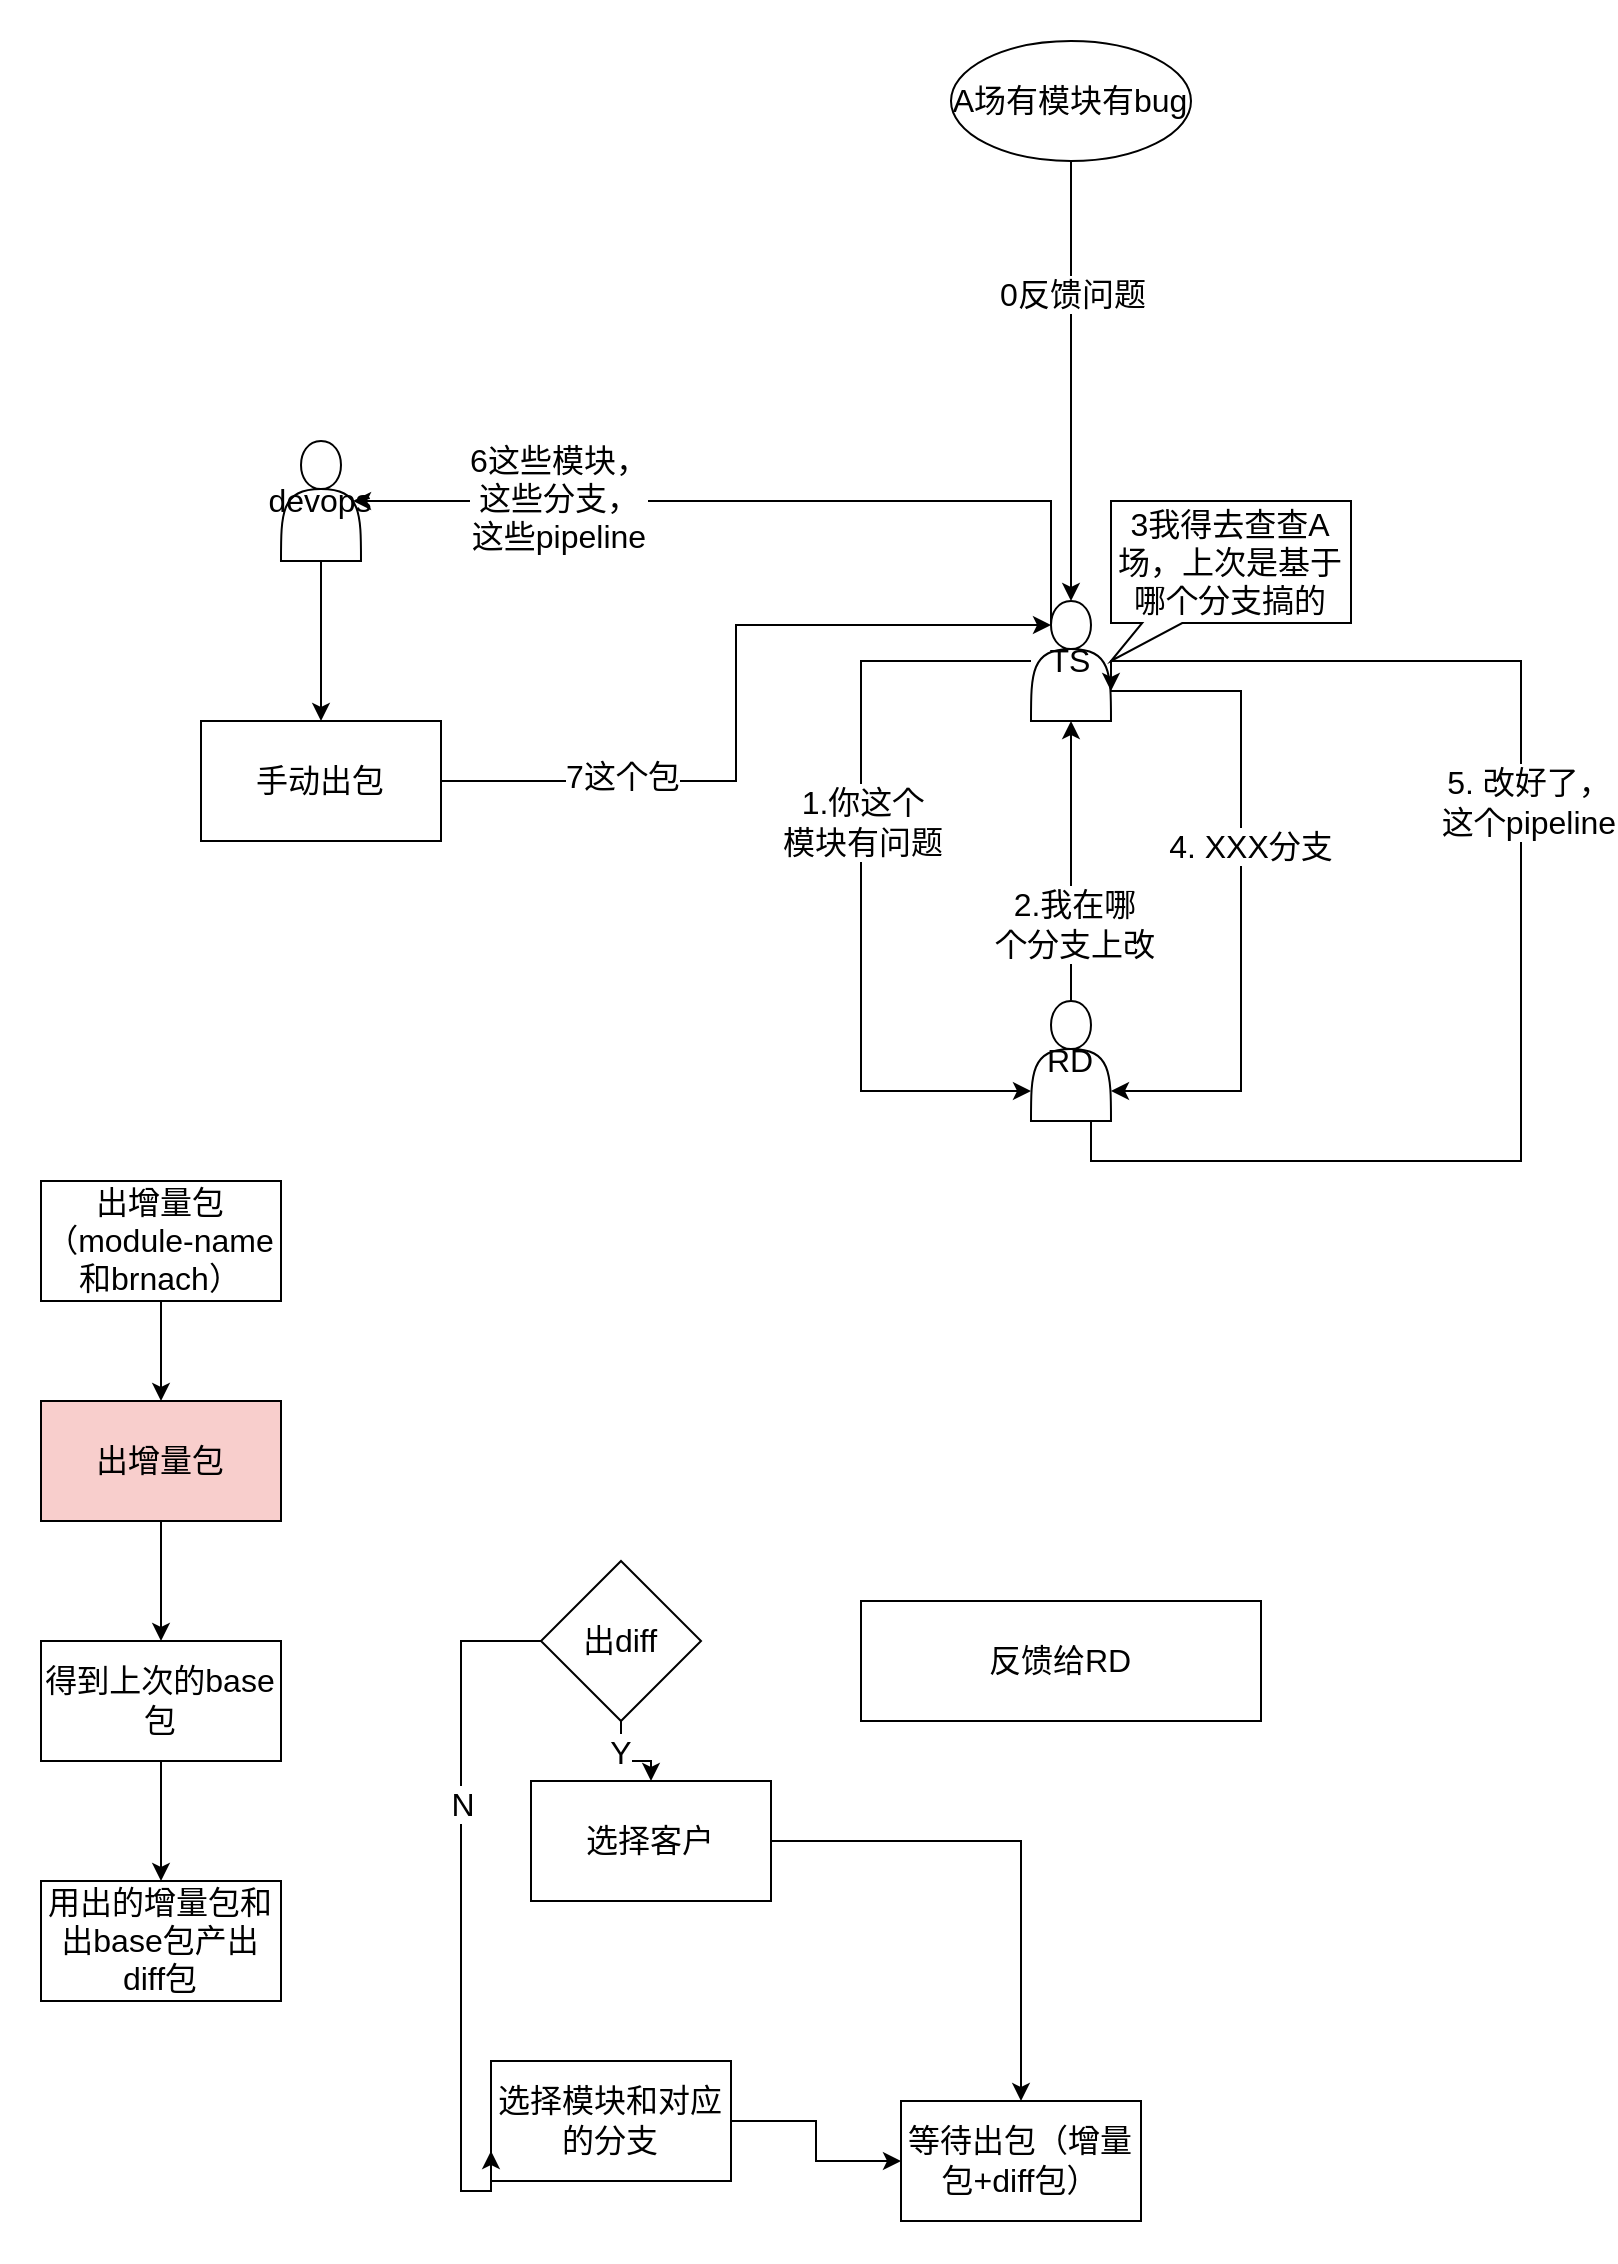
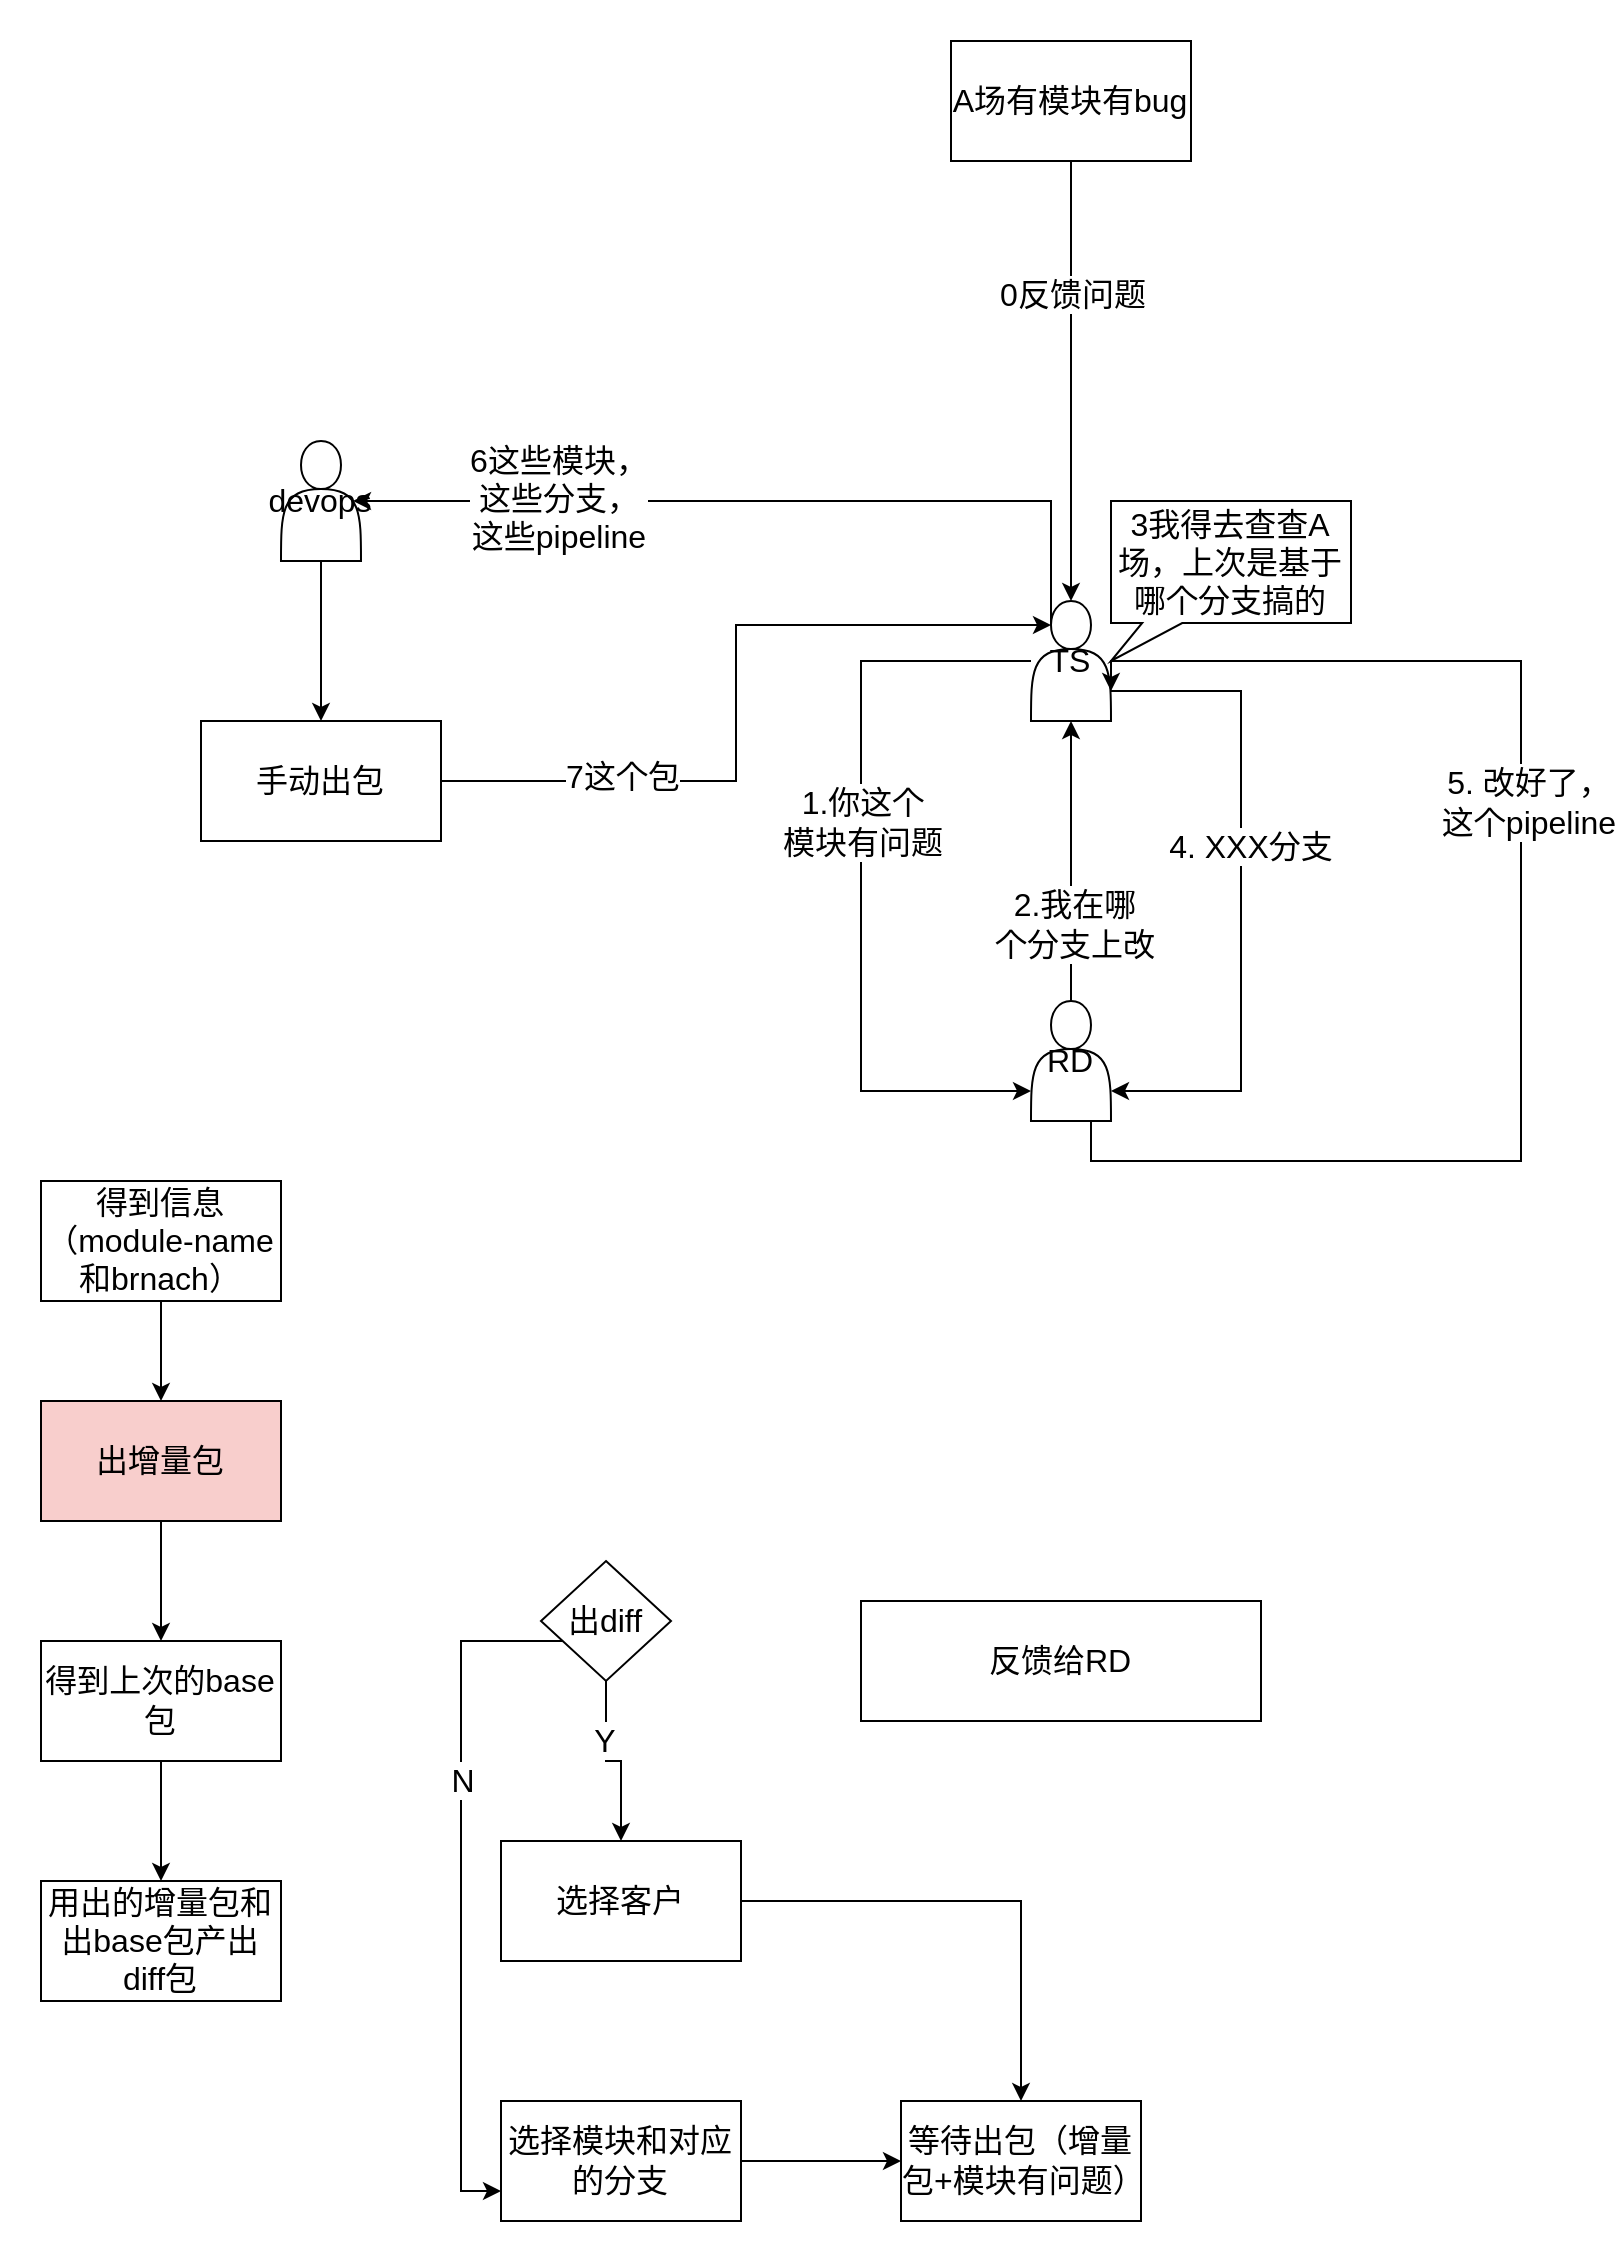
node "A场有模块有bug": shape ellipse -> rectangle
node "出增量包（module-name和brnach）": label "出增量包（module-name和brnach）" -> "得到信息（module-name和brnach）"
node "出diff": size 160x160 -> 130x120
node "选择客户": moved (651, 1841) -> (621, 1901)
node "选择模块和对应的分支": moved (611, 2121) -> (621, 2161)
node "等待出包（增量包+diff包）": label "等待出包（增量包+diff包）" -> "等待出包（增量包+模块有问题）"
